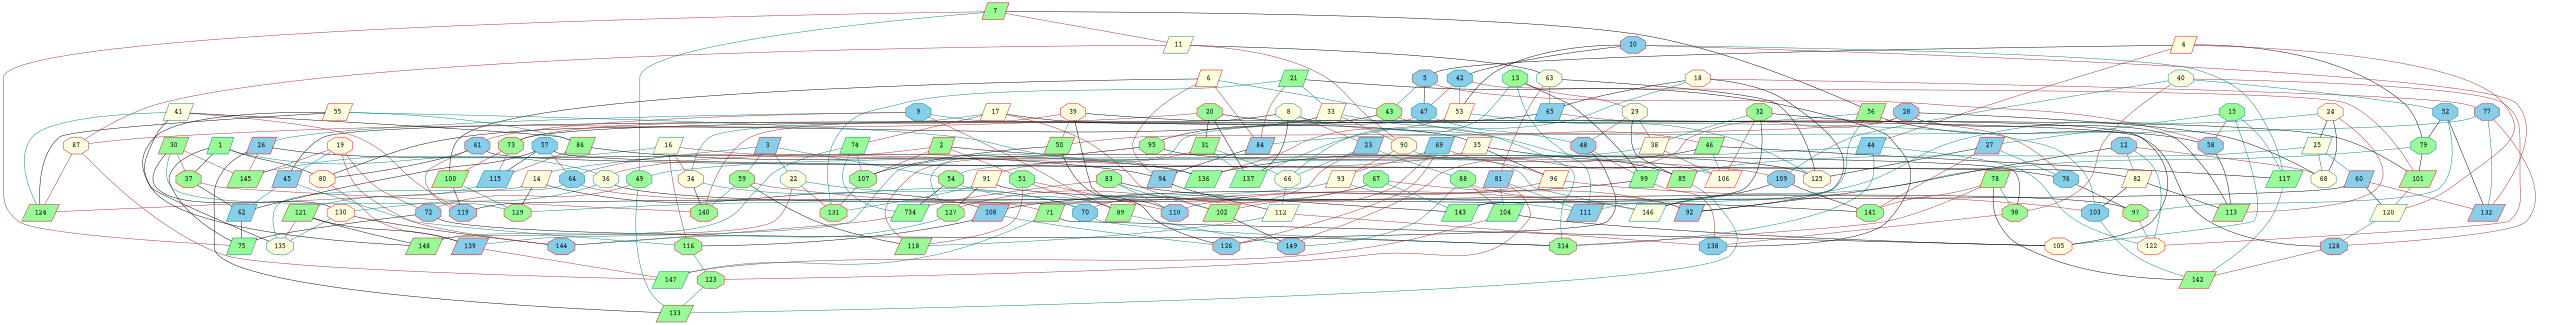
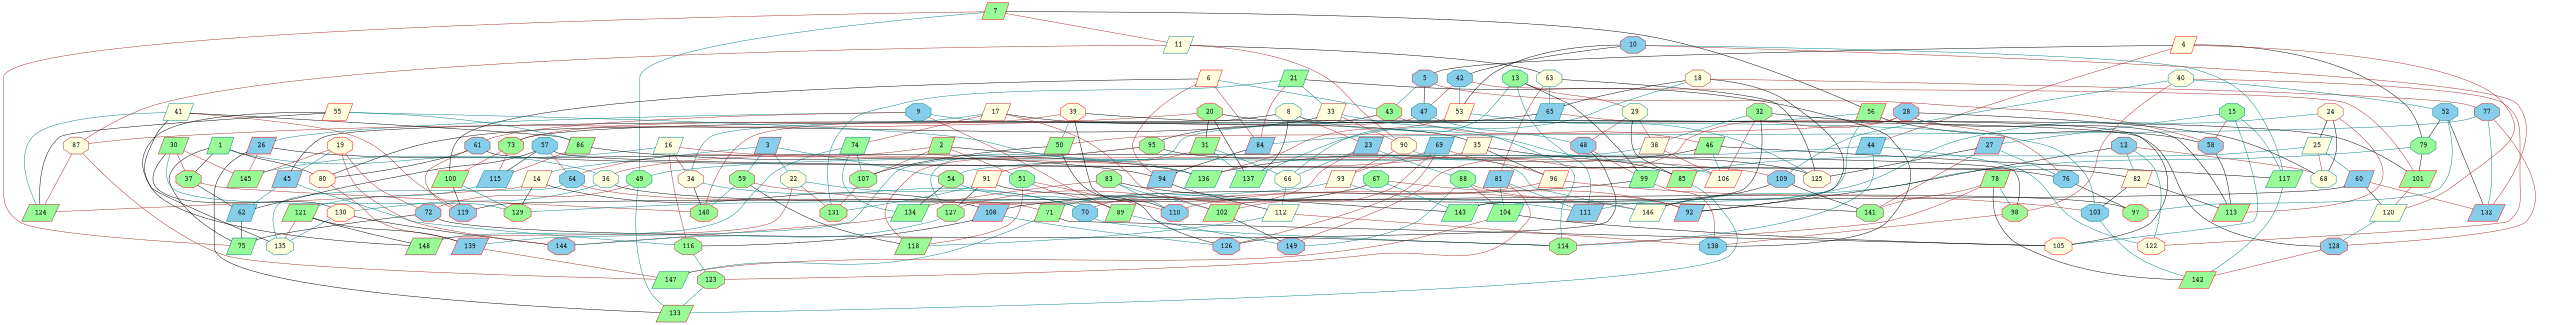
node "734": label "734" -> "134"
edge "97" -- "122": removed
node "314": label "314" -> "114"
